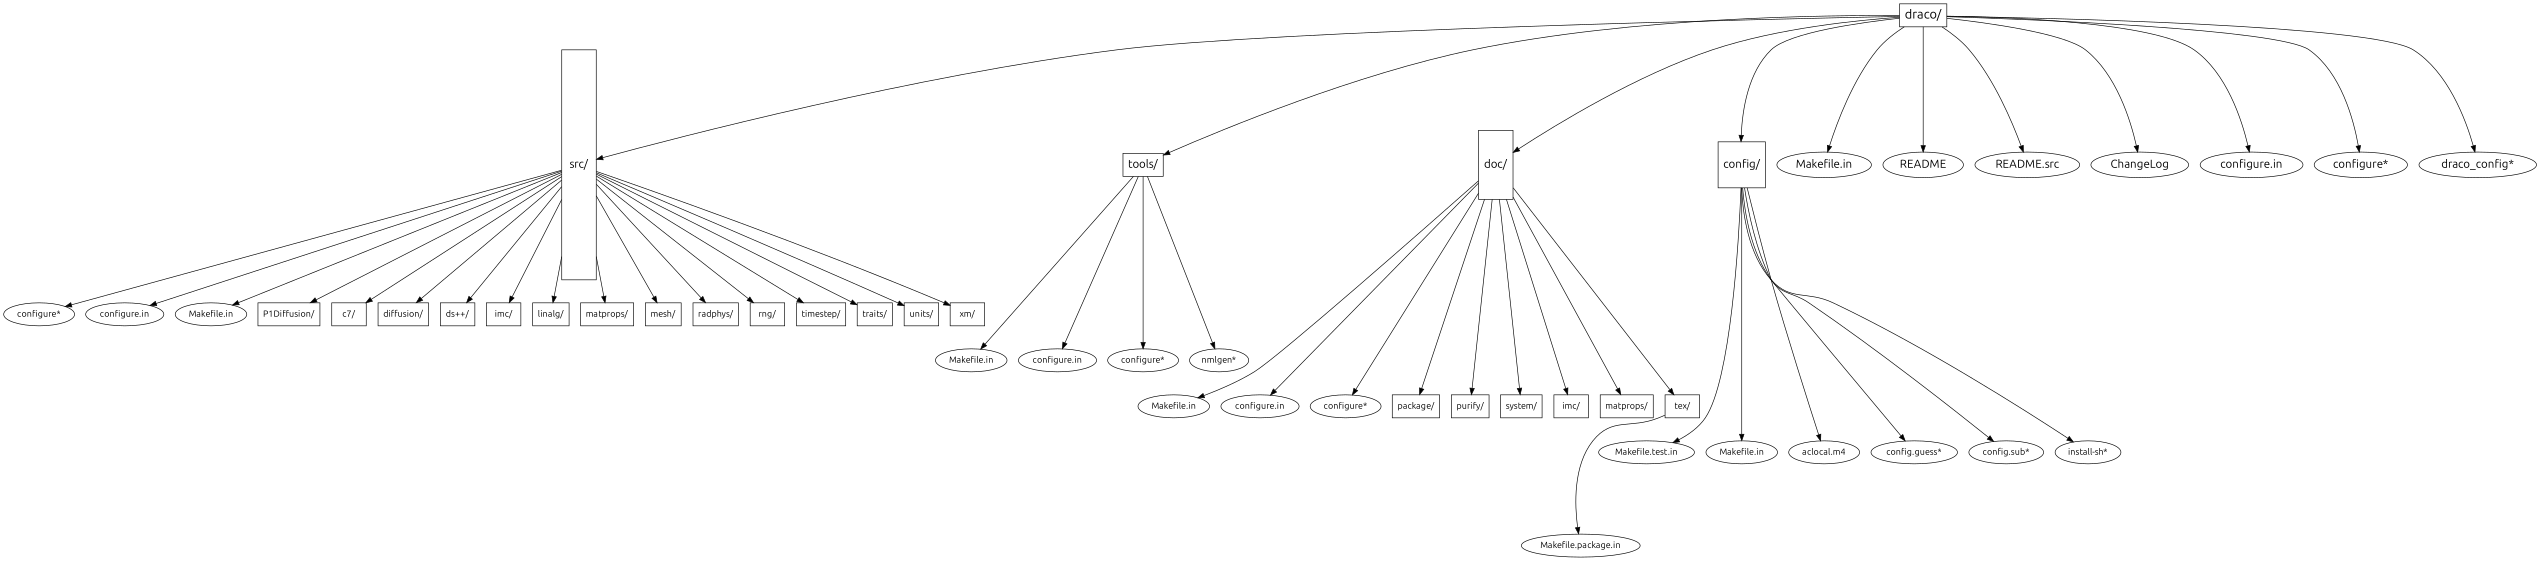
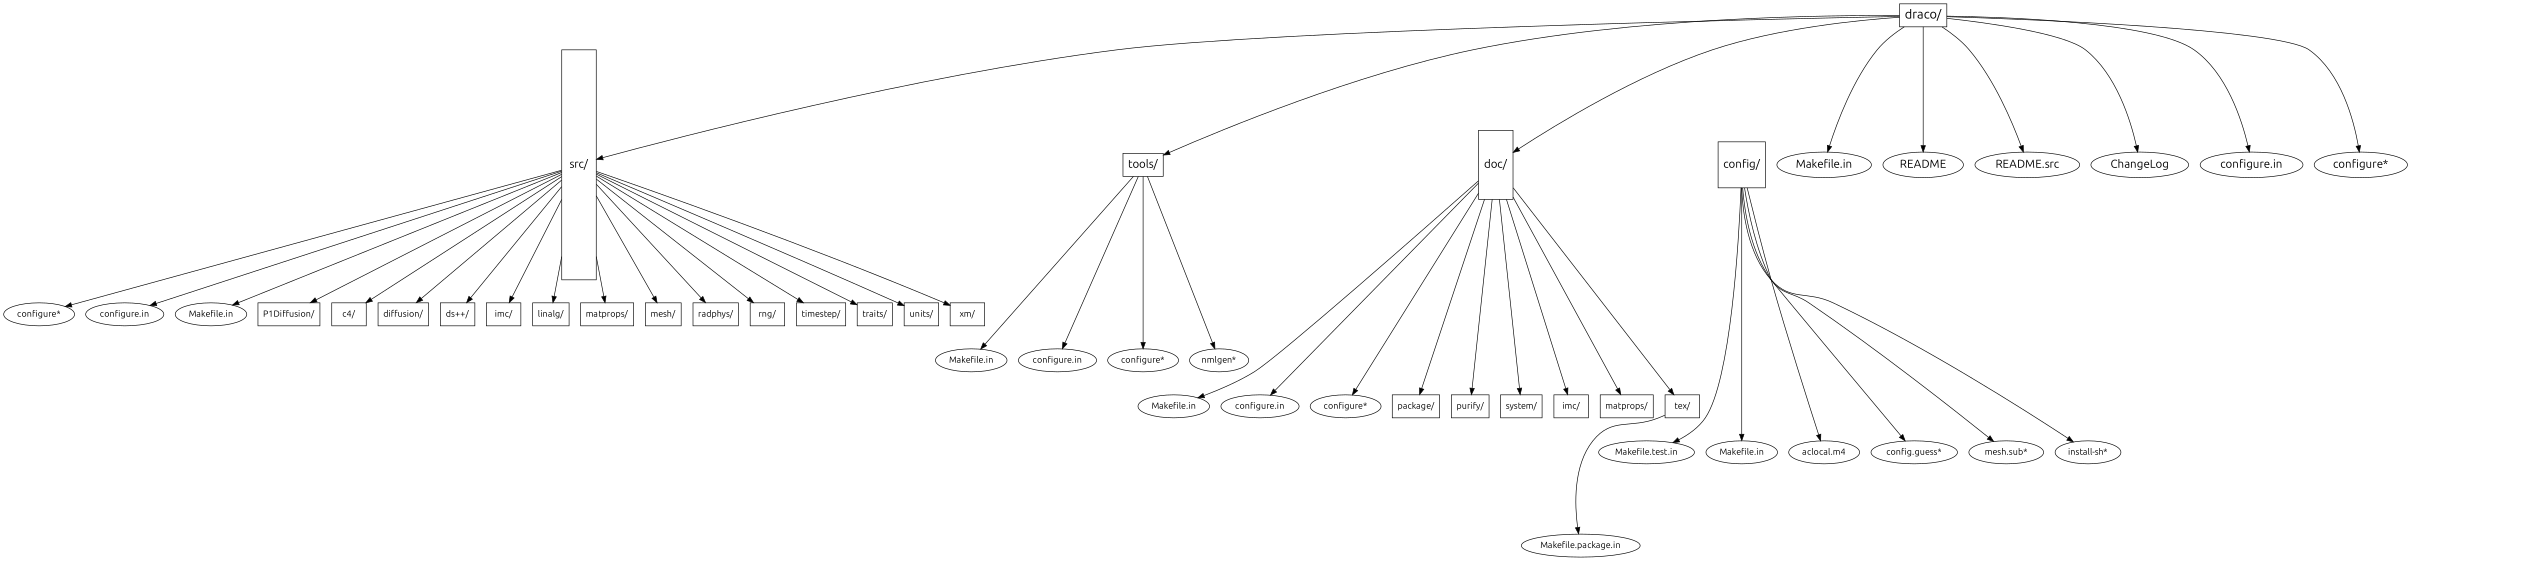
edge "draco/" -> "config/": removed
node "draco_config*": removed
node "c7/": label "c7/" -> "c4/"
node "config.sub*": label "config.sub*" -> "mesh.sub*"
